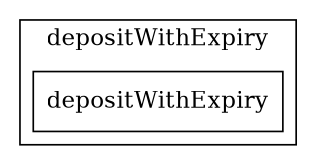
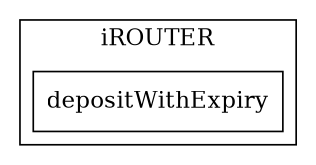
cluster "depositWithExpiry": label "depositWithExpiry" -> "iROUTER"
